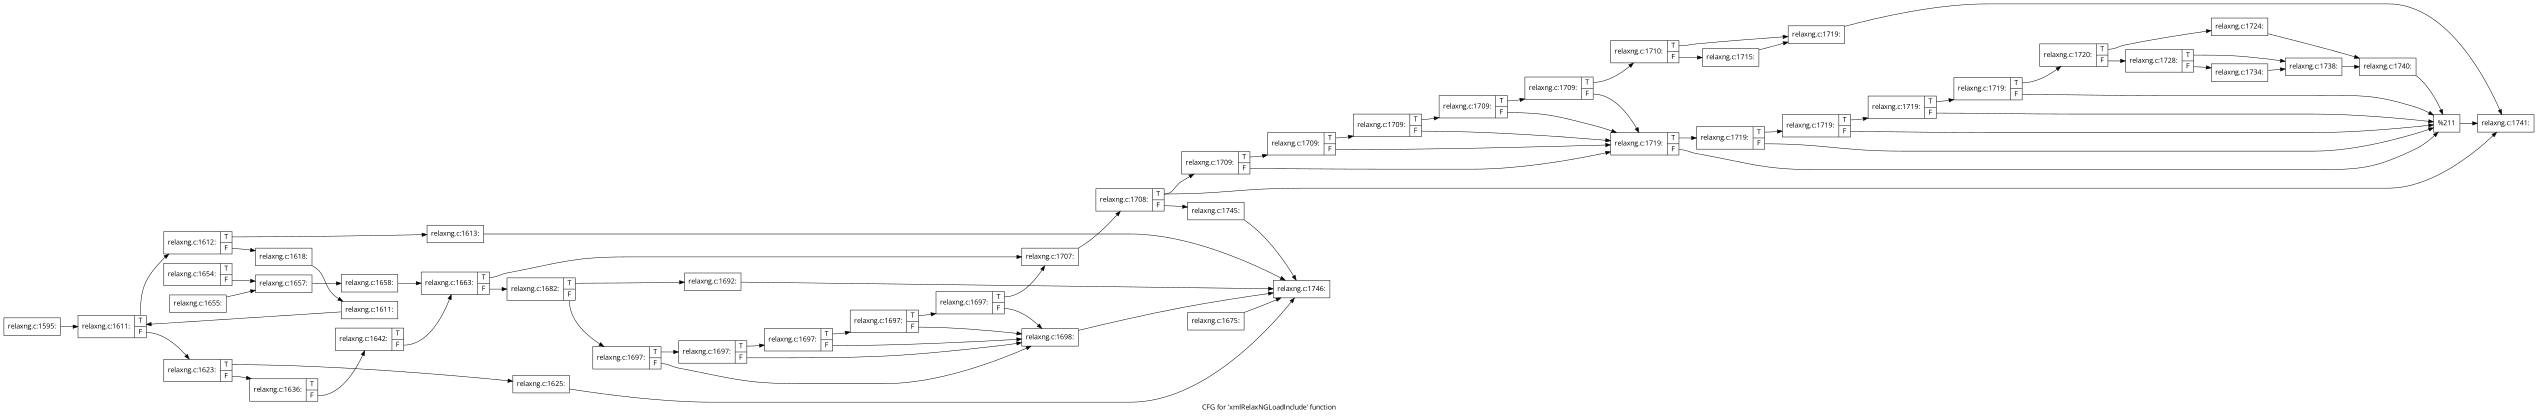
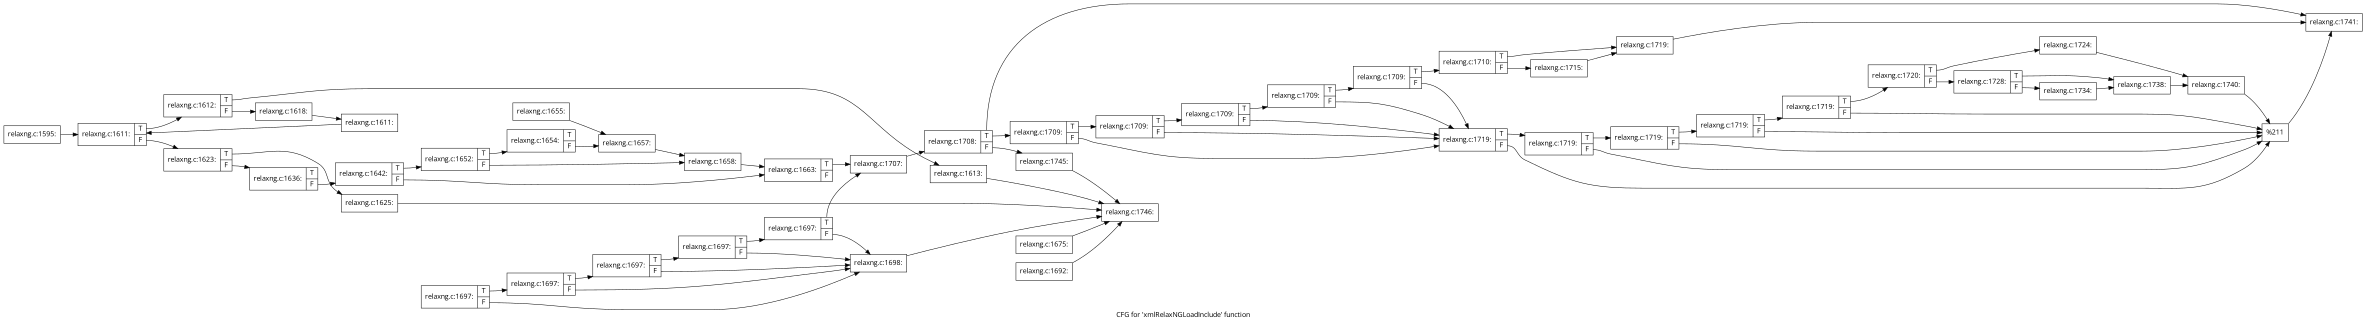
node "relaxng.c:1652:": added
node "relaxng.c:1682:": removed
